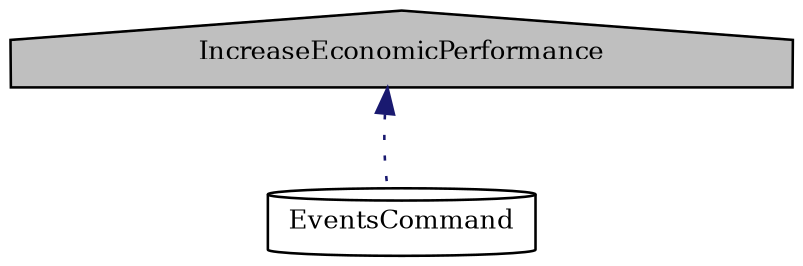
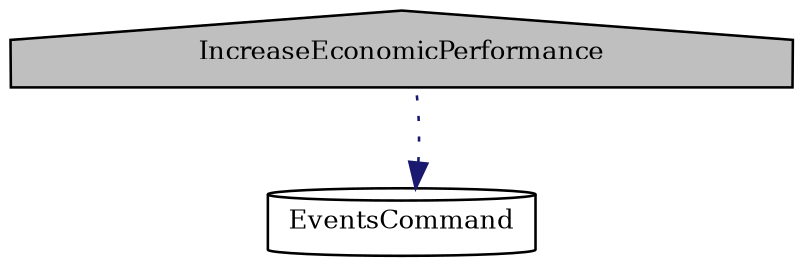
edge "EventsCommand" -> "IncreaseEconomicPerformance": reversed
